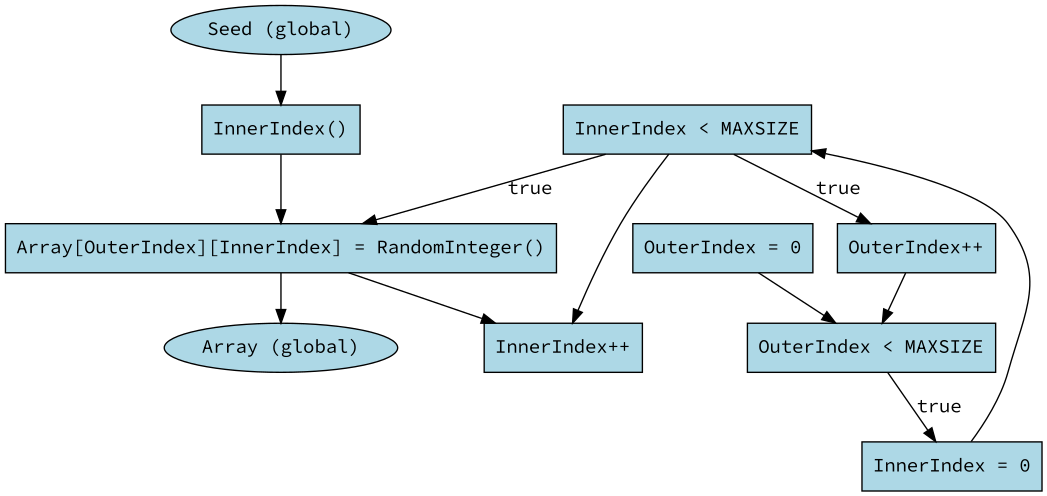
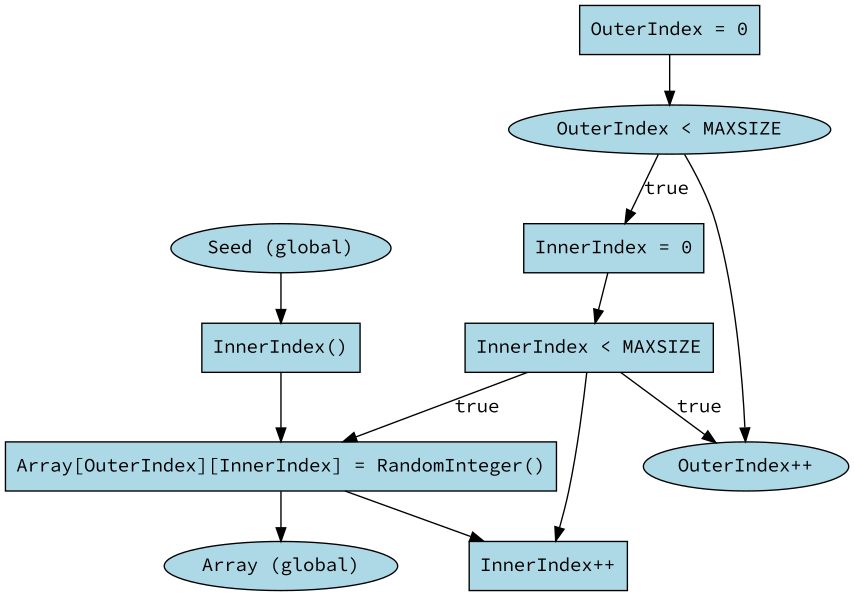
node "OuterIndex++": shape box -> ellipse
edge "OuterIndex++" -> "OuterIndex < MAXSIZE": reversed
node "OuterIndex < MAXSIZE": shape box -> ellipse
